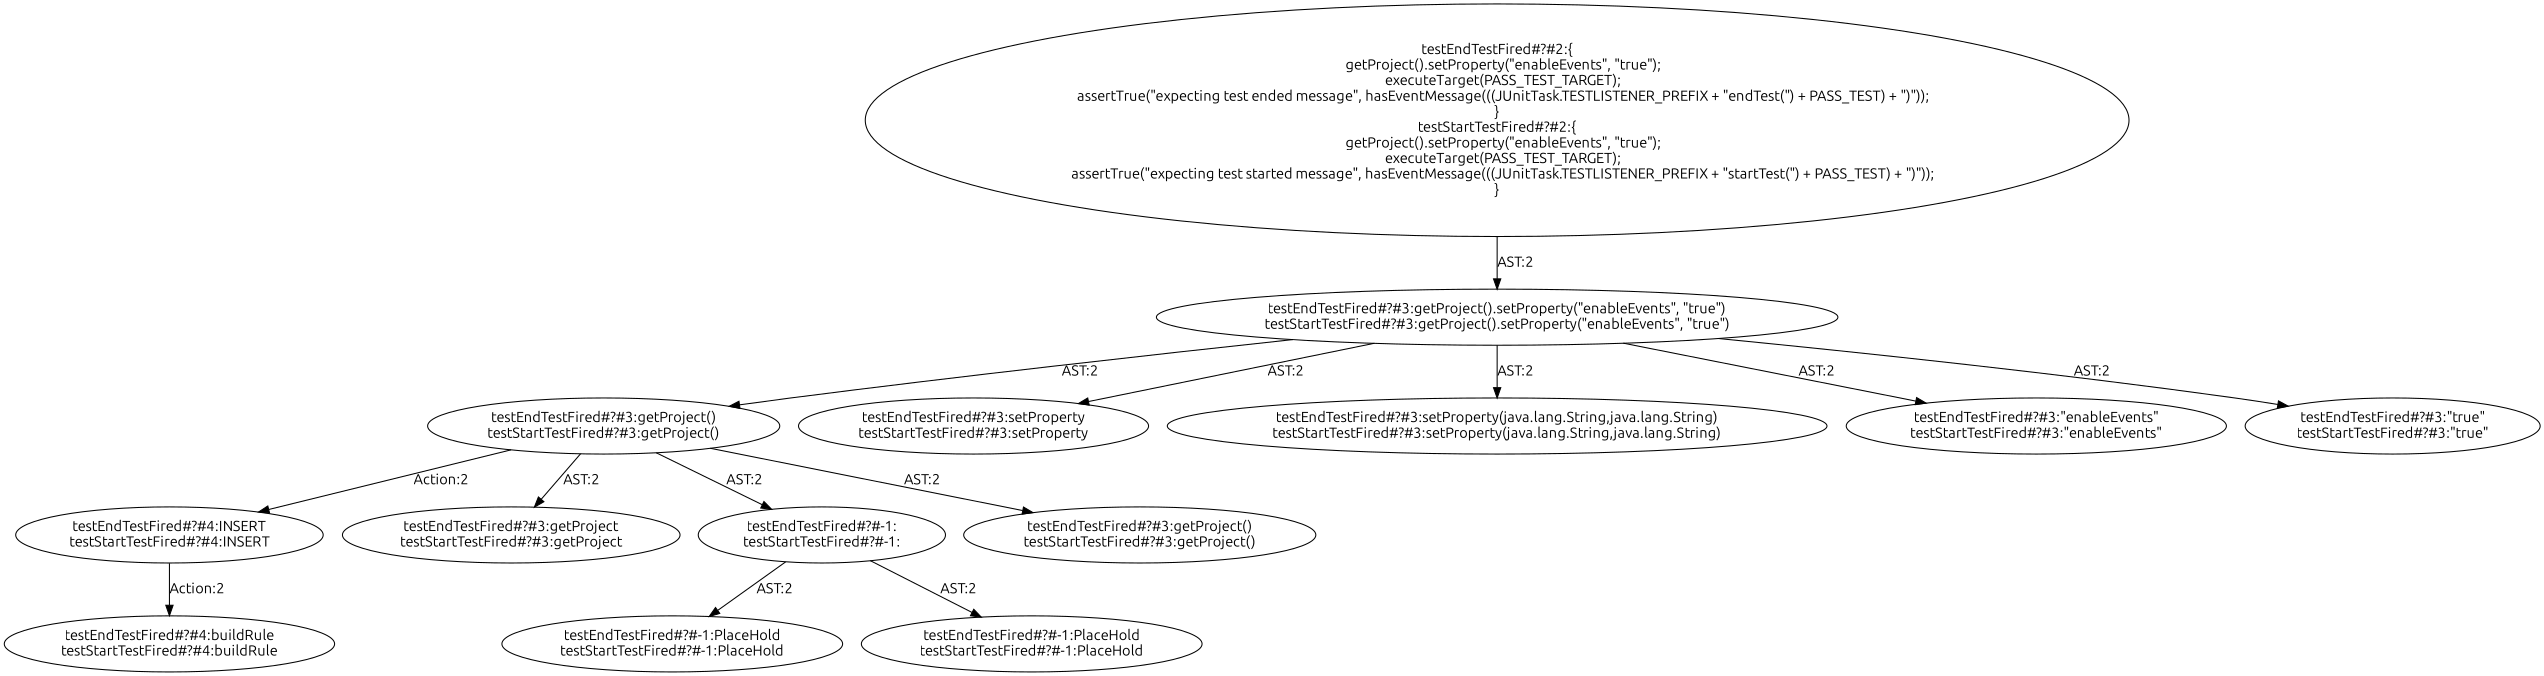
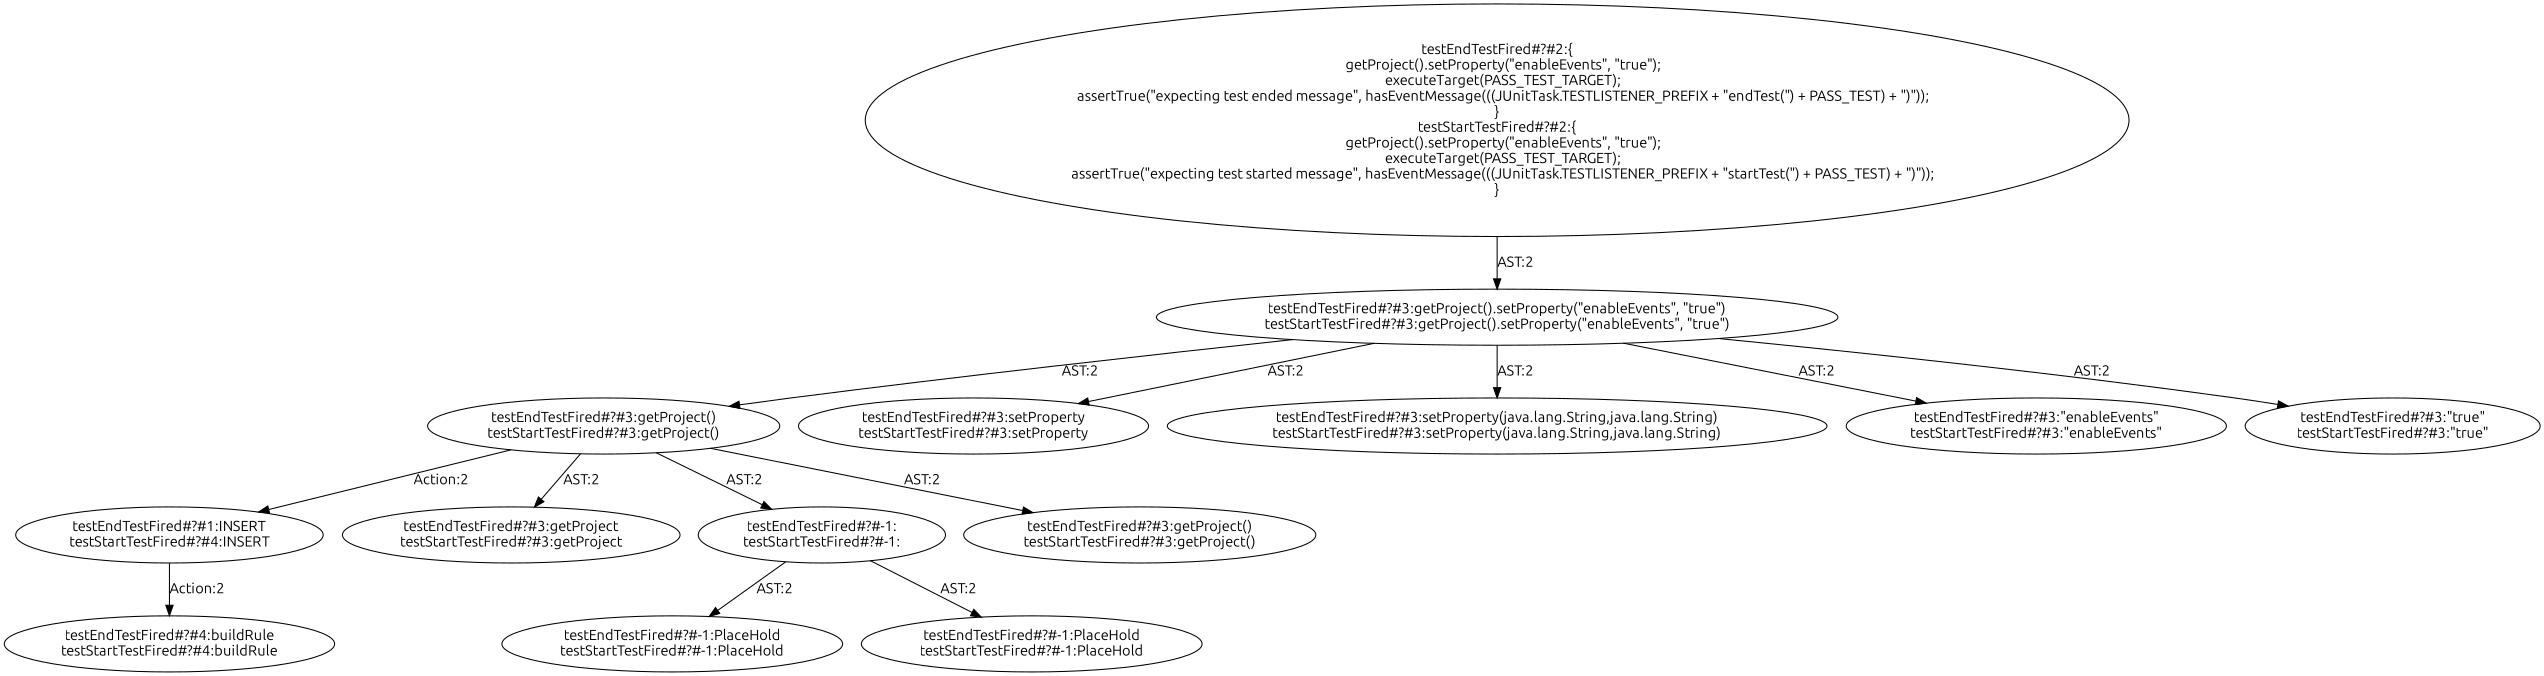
node "testEndTestFired#?#4:INSERT testStartTestFired#?#4:INSERT": label "testEndTestFired#?#4:INSERT testStartTestFired#?#4:INSERT" -> "testEndTestFired#?#1:INSERT testStartTestFired#?#4:INSERT"
